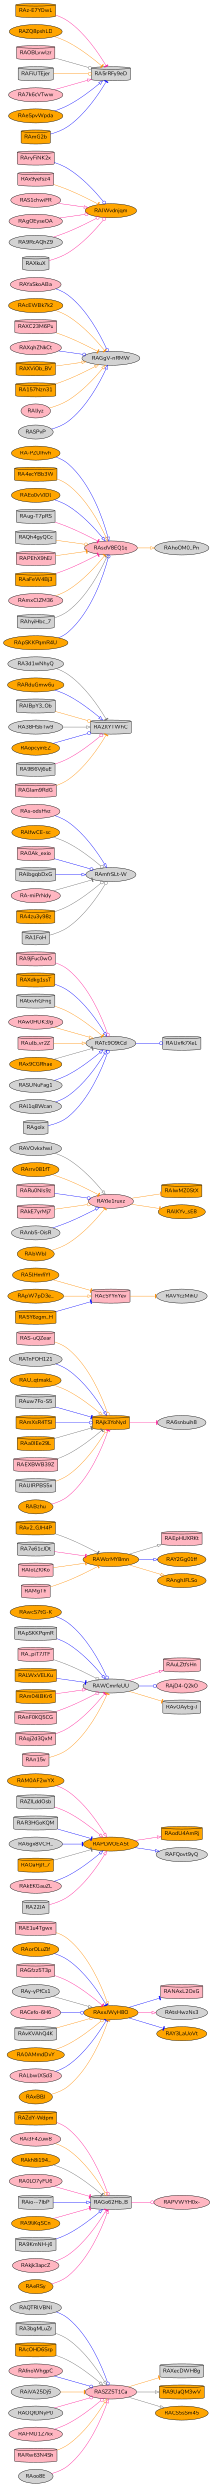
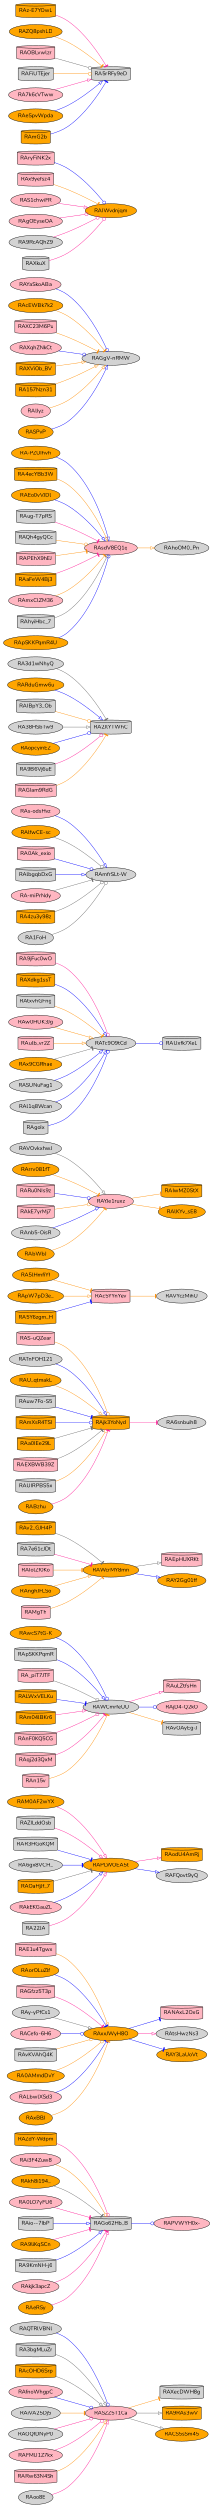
node "RASPvP": fillcolor lightgrey -> orange
node "RA1FoH": shape cylinder -> ellipse
edge "RAWcrMY8mn" -> "RAnghJFLSo": reversed
edge "RAGo62Hb_B" -> "RAPVWYH0x-": color deeppink -> blue
node "RA9UaQM3wV": label "RA9UaQM3wV" -> "RA9RAs3wV"
